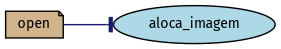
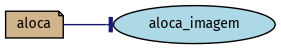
node "open": label "open" -> "aloca"
